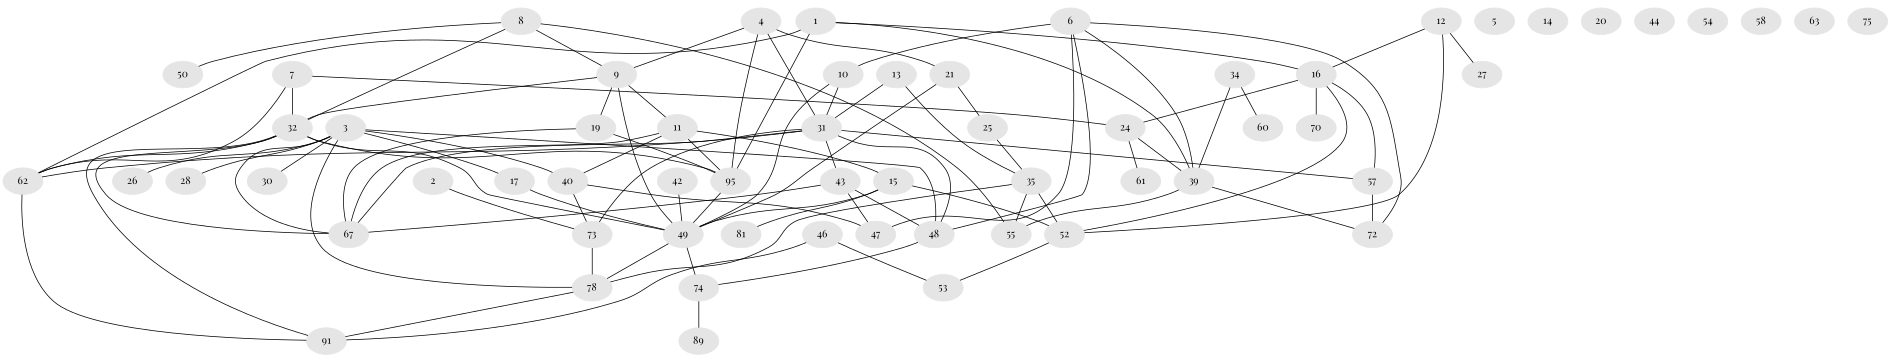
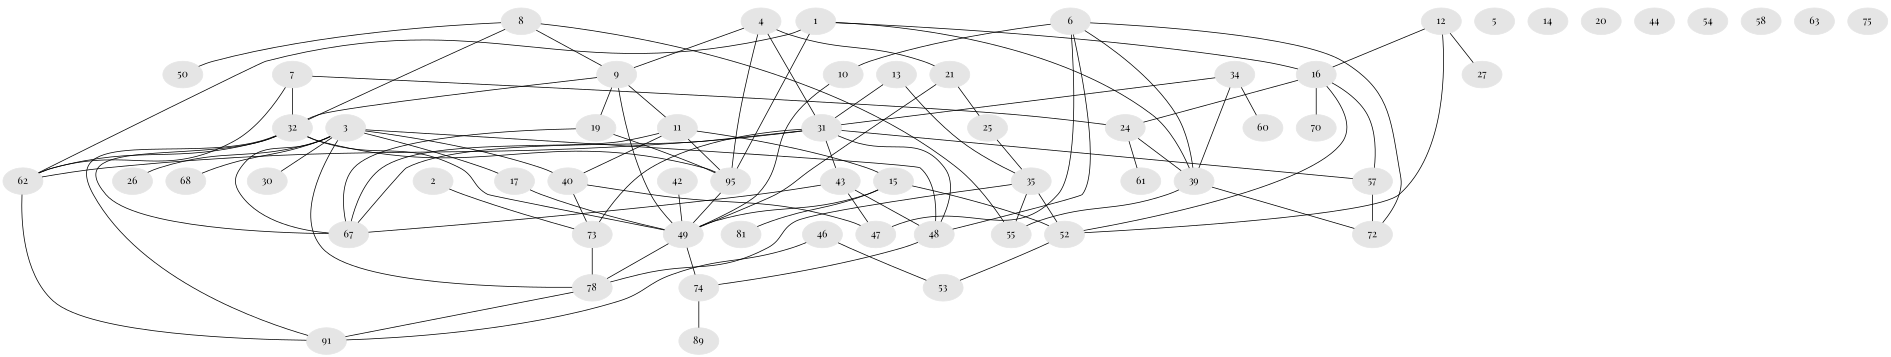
edge "10" -- "31": now "34" -- "31"
node "28": label "28" -> "68"
